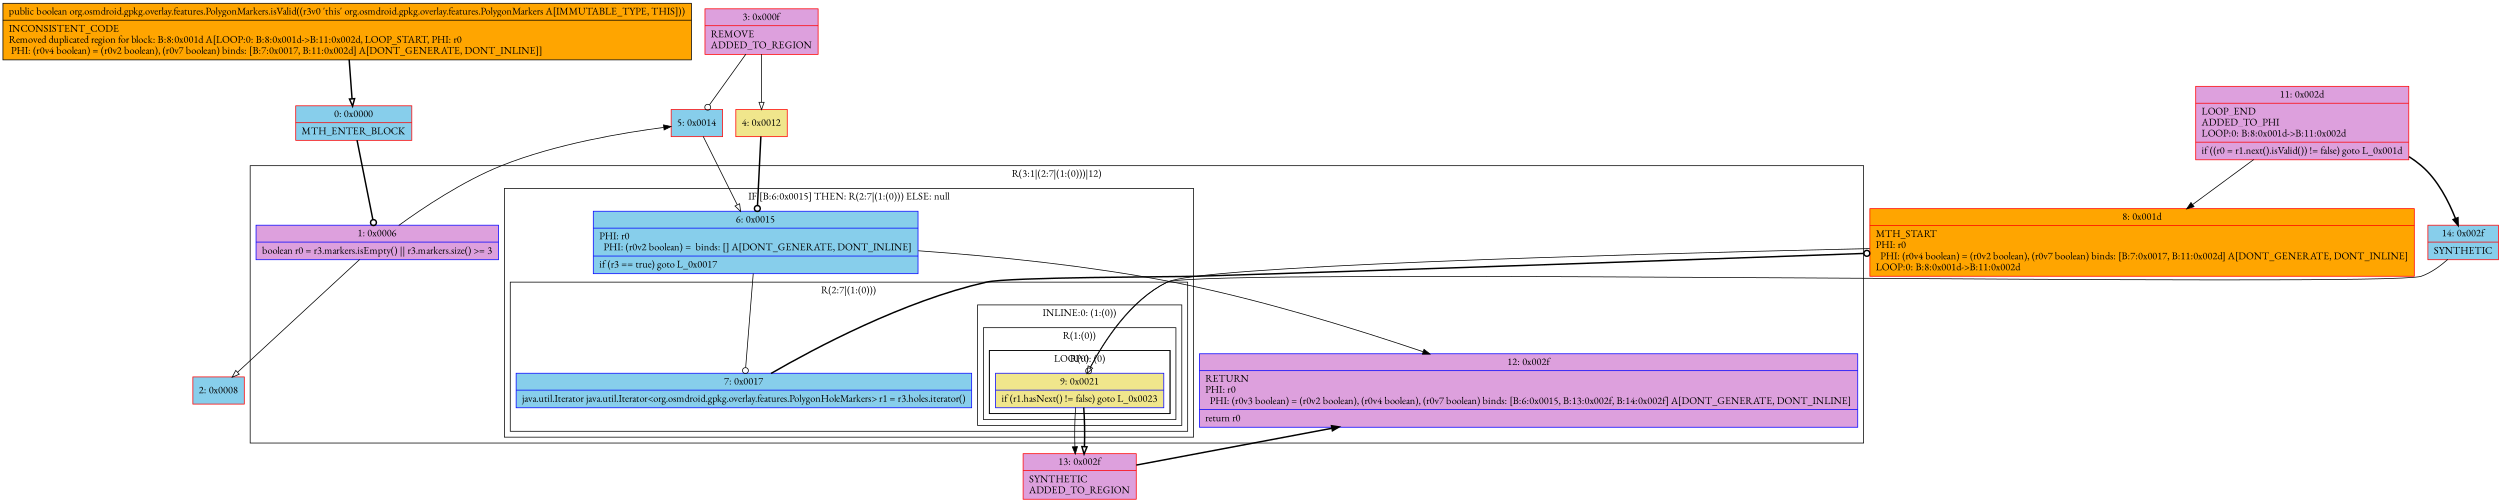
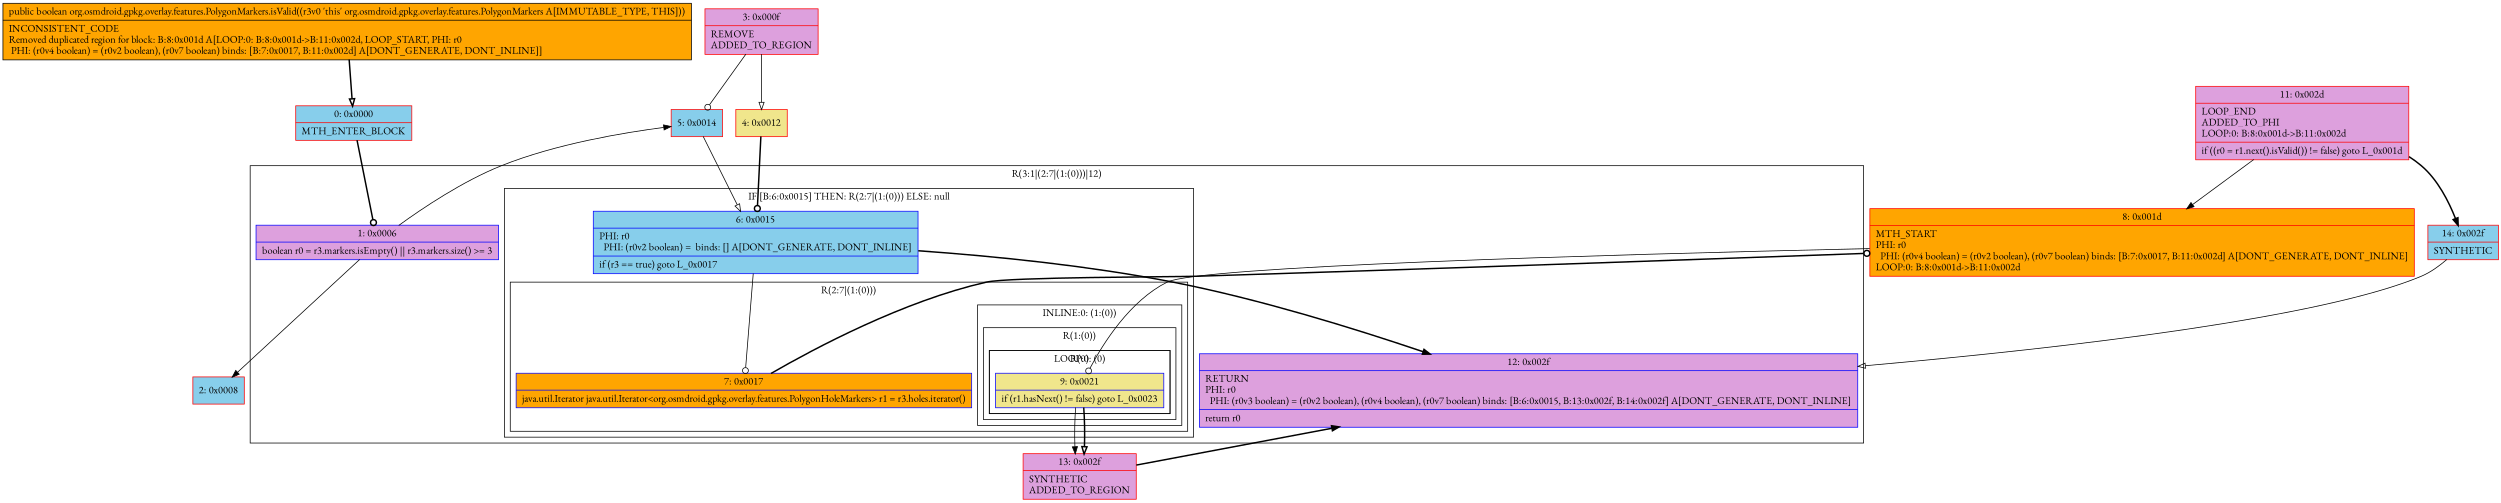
edge "14: 0x002f" -> "9: 0x0021": now "14: 0x002f" -> "12: 0x002f"
edge "6: 0x0015" -> "12: 0x002f": style solid -> bold
edge "1: 0x0006" -> "2: 0x0008": arrowhead onormal -> normal
node "7: 0x0017": fillcolor skyblue -> orange
